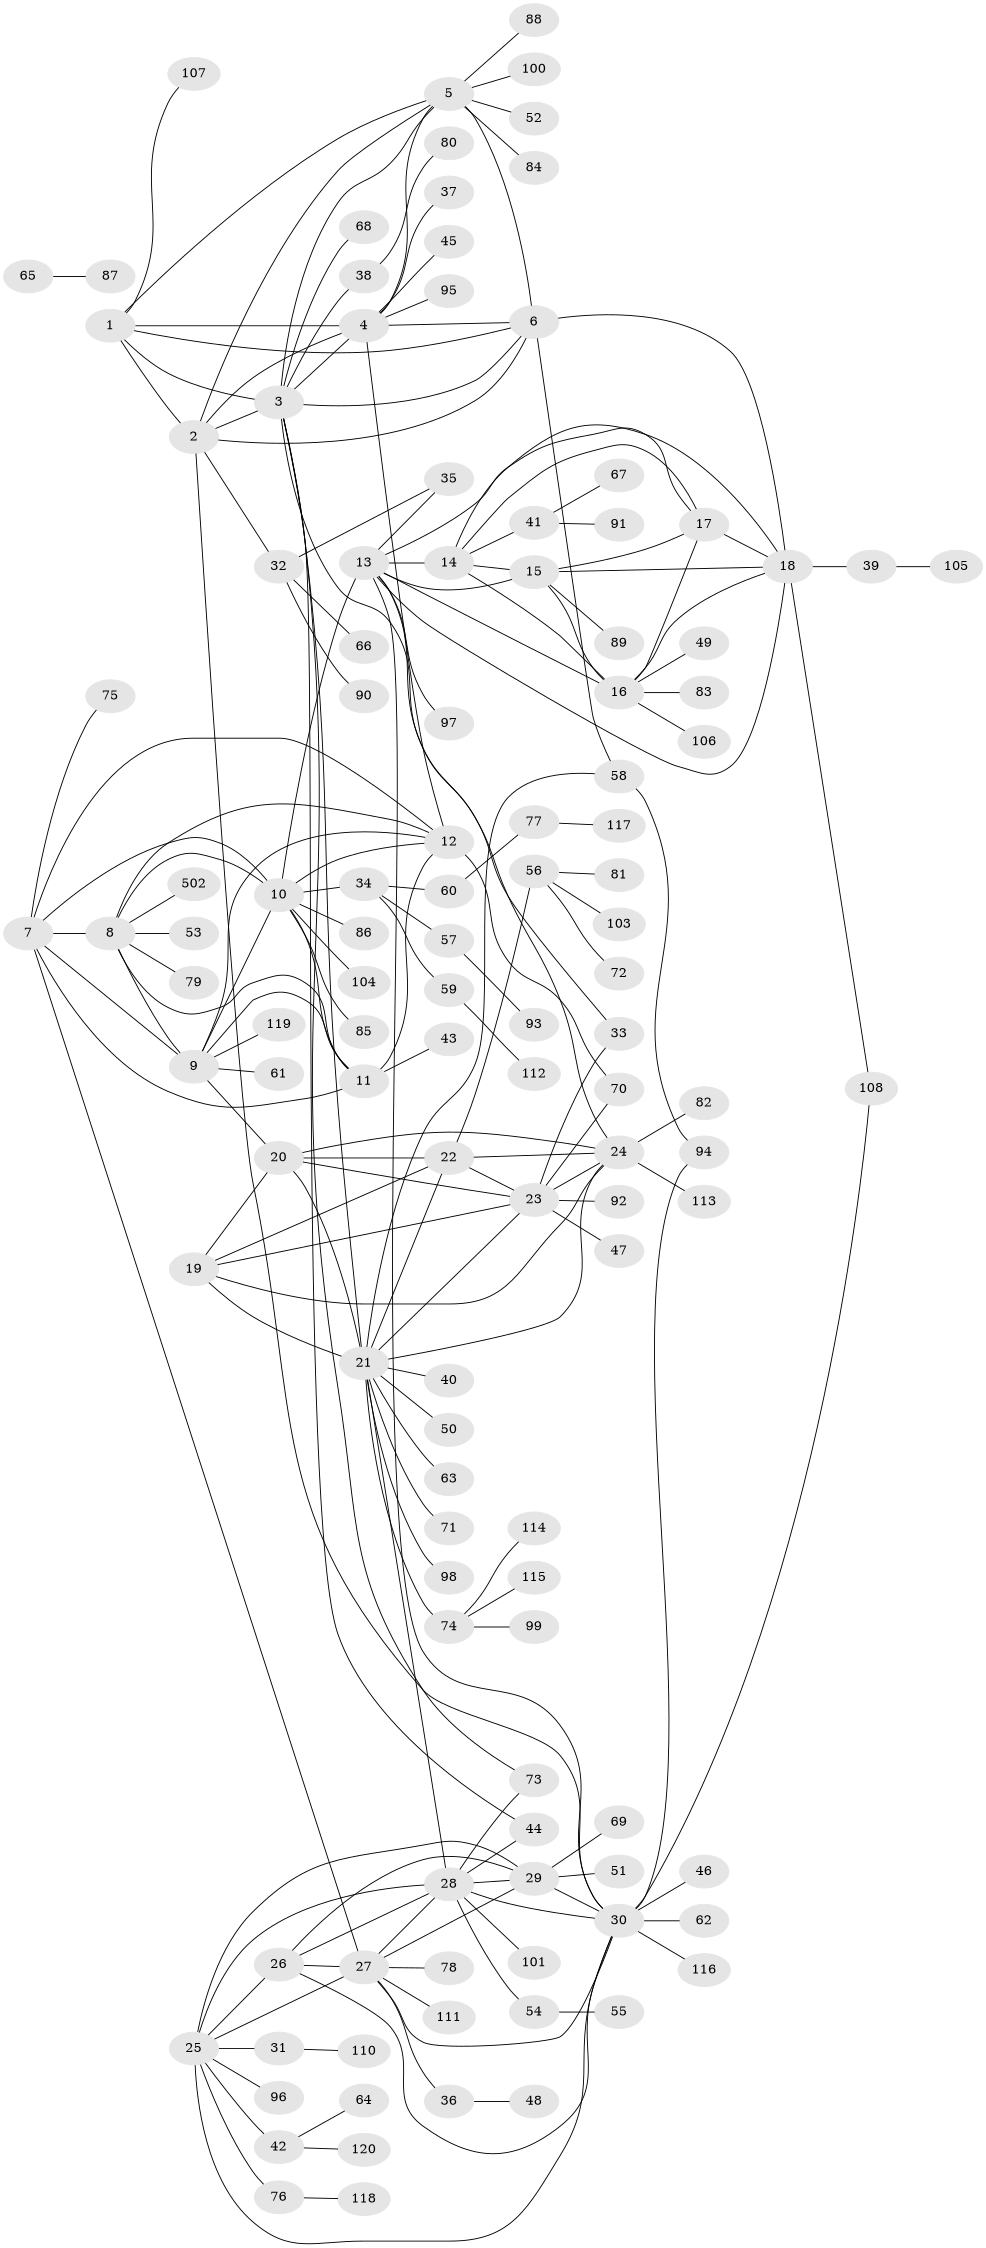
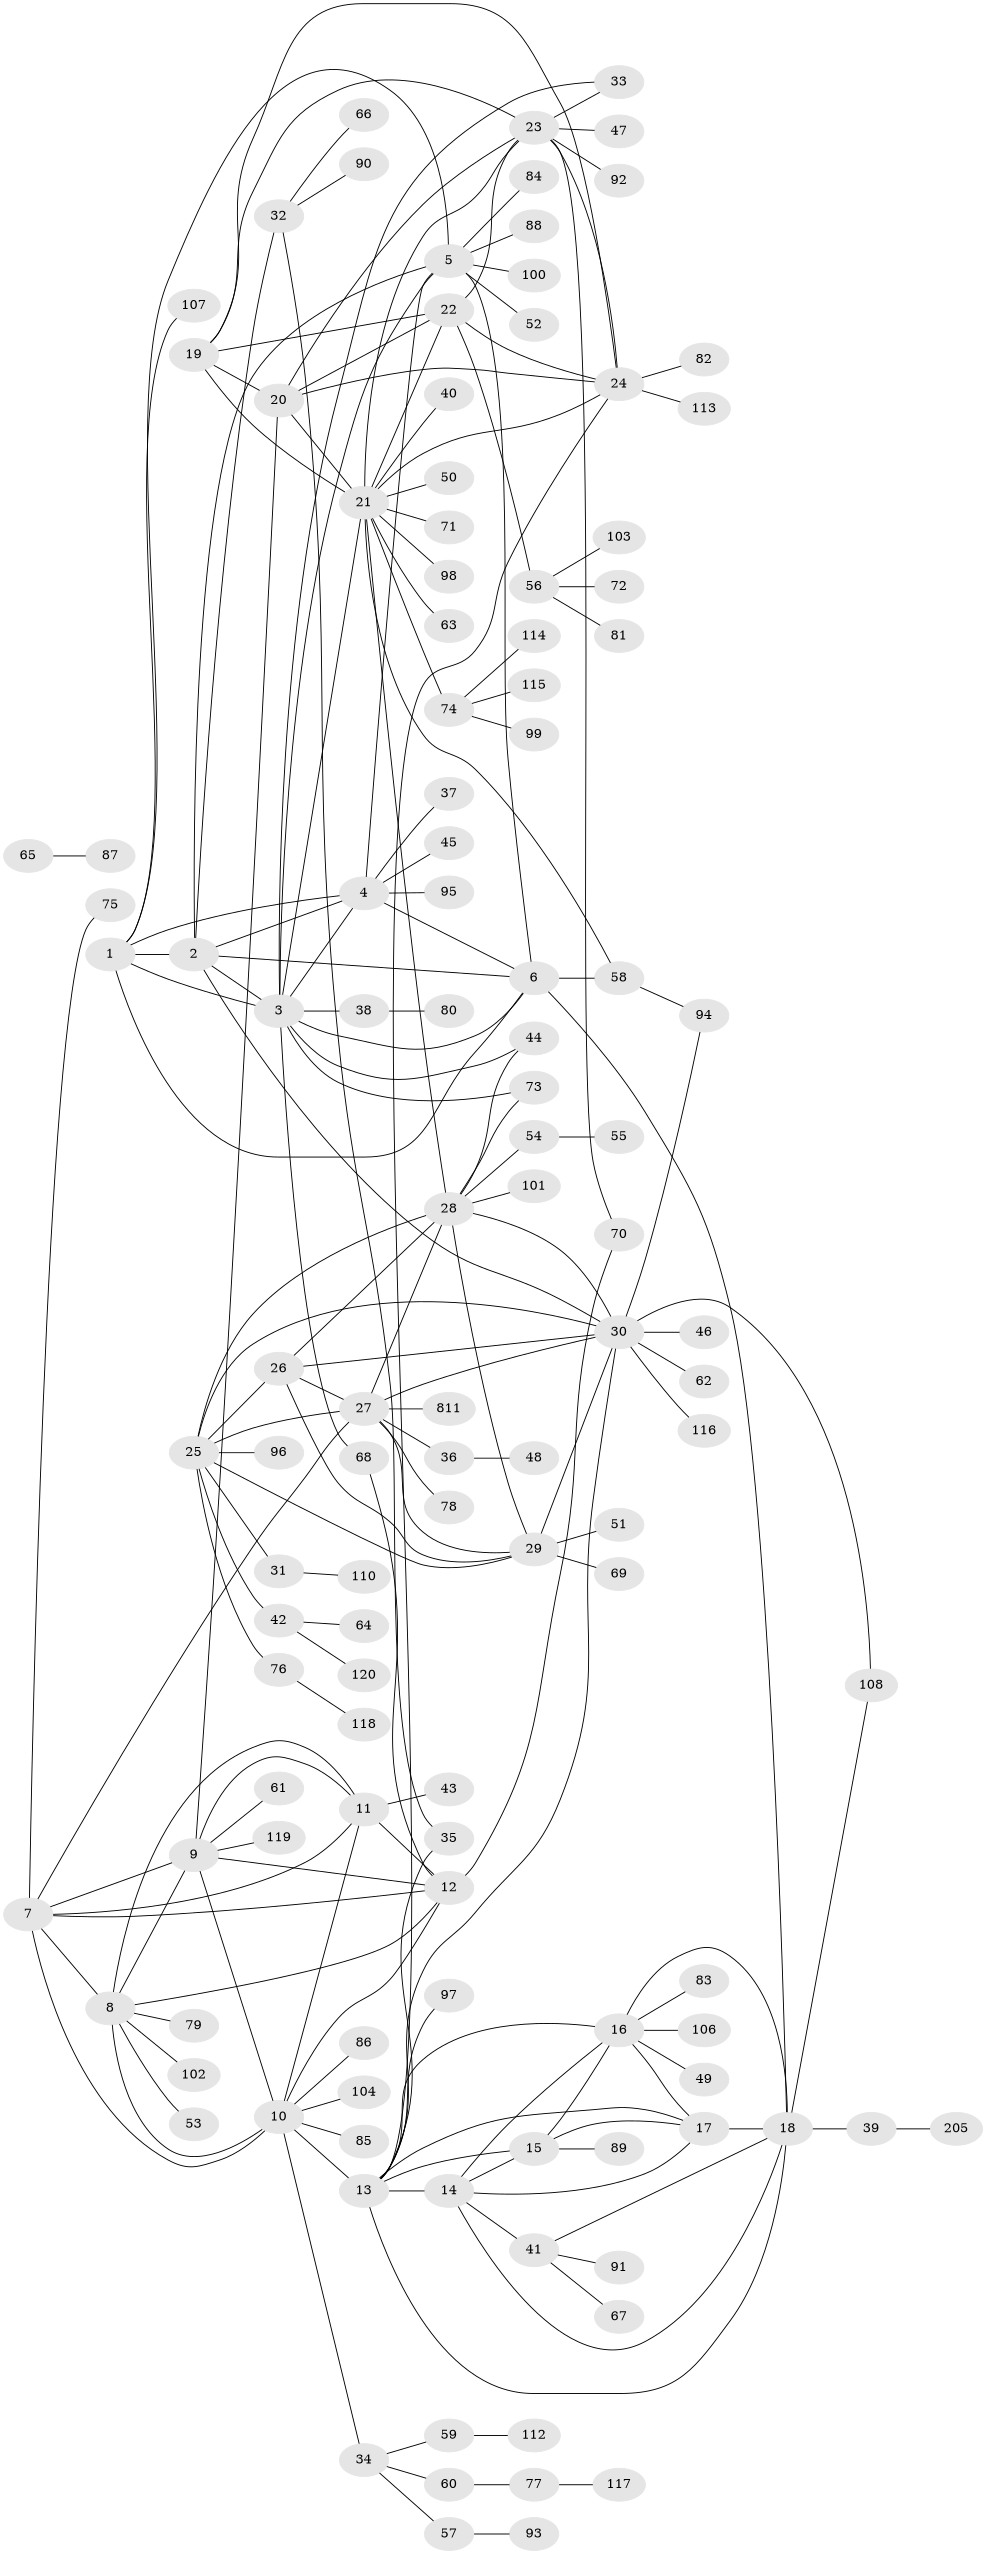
edge "4" -- "12": now "68" -- "12"
node "105": label "105" -> "205"
edge "18" -- "15": now "18" -- "41"
node "502": label "502" -> "102"
node "111": label "111" -> "811"
